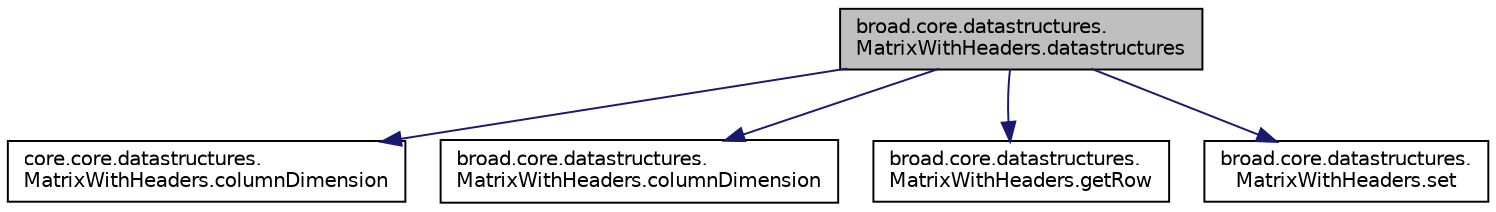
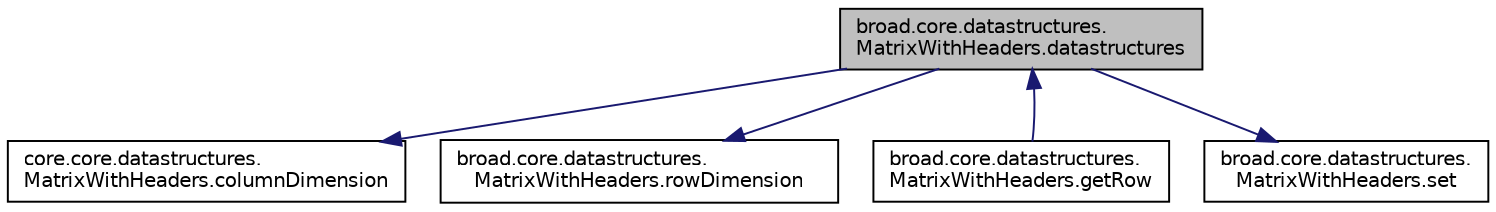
edge "broad.core.datastructures. MatrixWithHeaders.datastructures" -> "broad.core.datastructures. MatrixWithHeaders.getRow": reversed
node "broad.core.datastructures. MatrixWithHeaders.columnDimension": label "broad.core.datastructures. MatrixWithHeaders.columnDimension" -> "broad.core.datastructures. MatrixWithHeaders.rowDimension"
